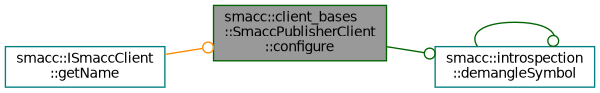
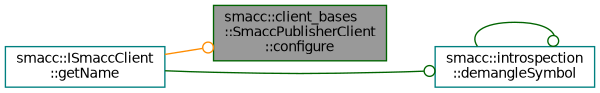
edge "smacc::client_bases ::SmaccPublisherClient ::configure" -> "smacc::introspection ::demangleSymbol": now "smacc::ISmaccClient ::getName" -> "smacc::introspection ::demangleSymbol"
